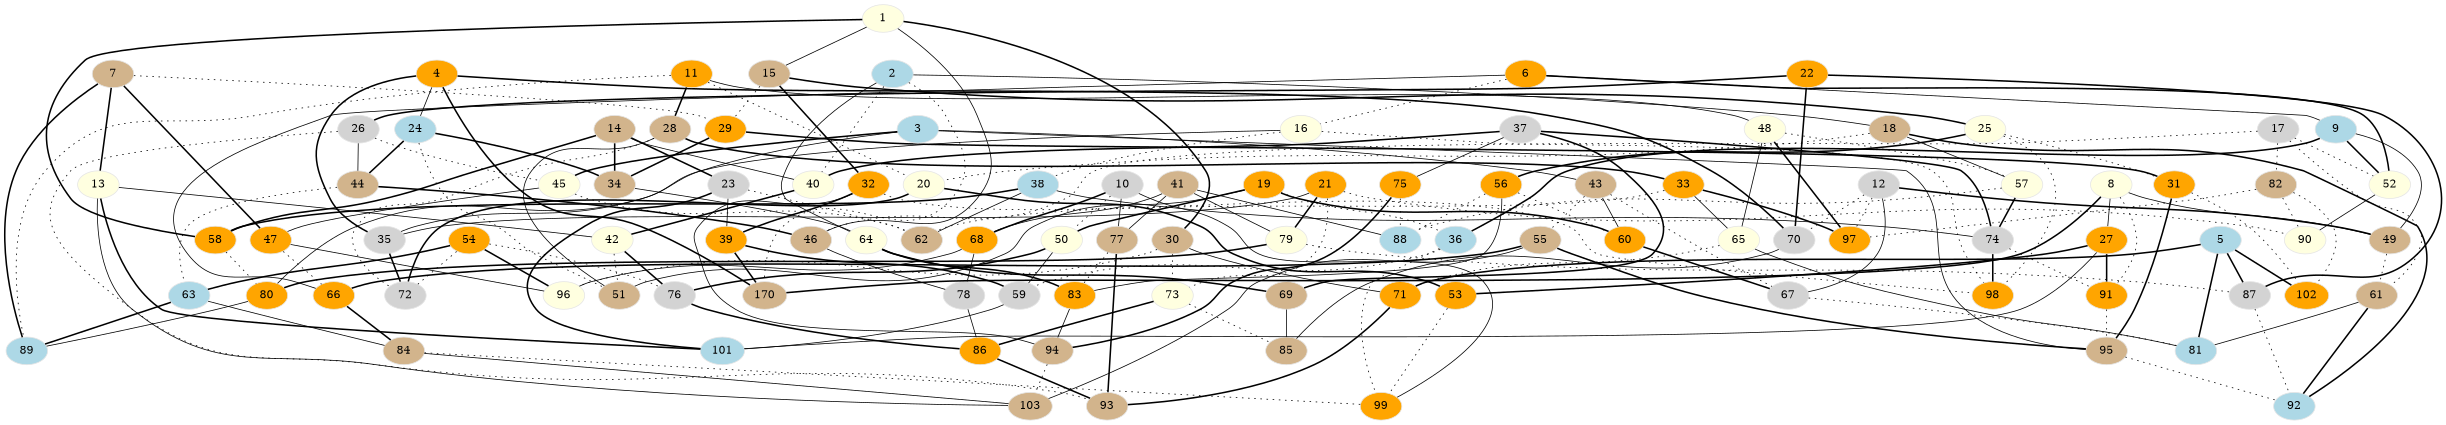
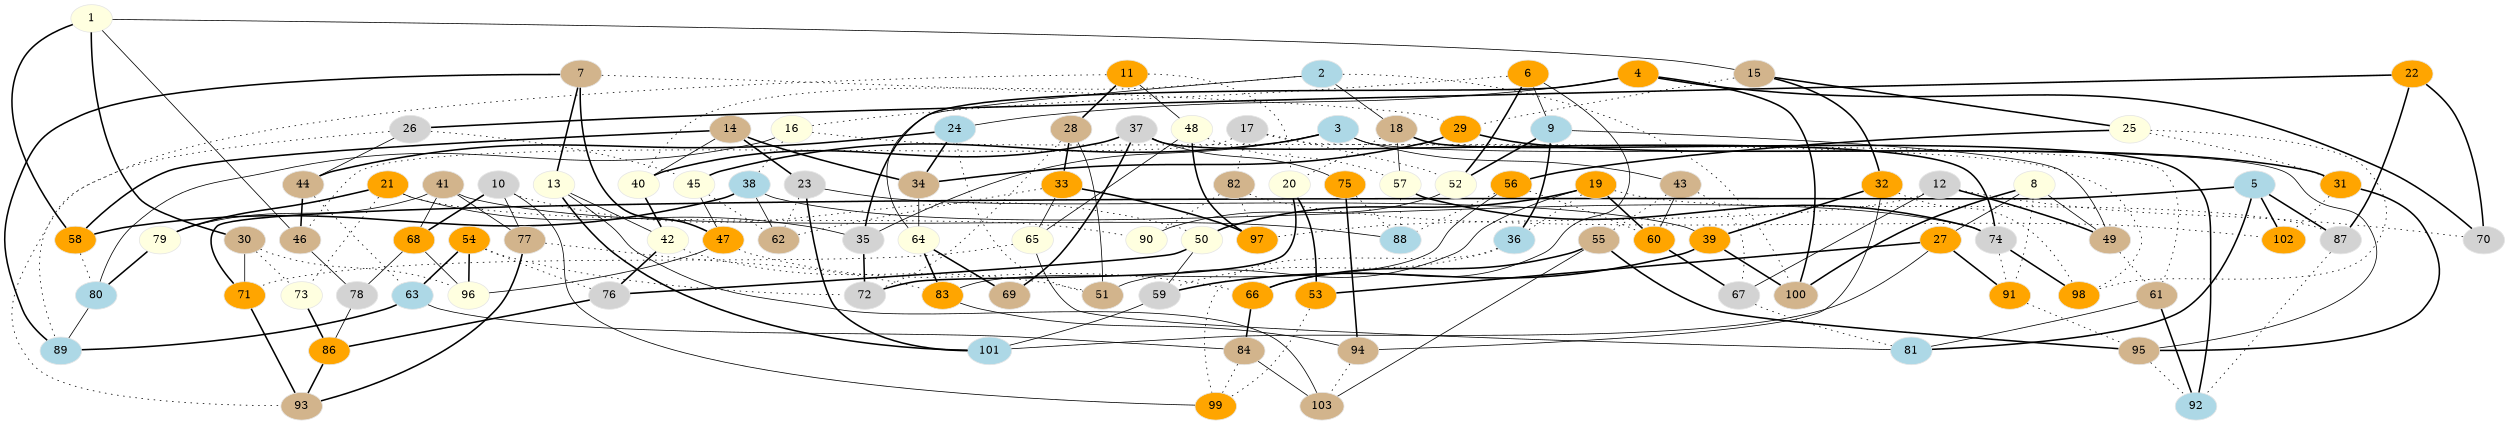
edge "79" -- "87": now "19" -- "87"
node "80": fillcolor orange -> lightblue
node "170": label "170" -> "100"
node "85": removed
